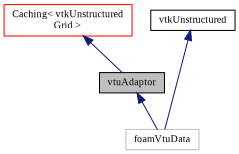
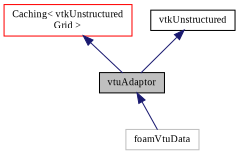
edge "foamVtuData" -> "vtkUnstructured": now "vtuAdaptor" -> "vtkUnstructured"
